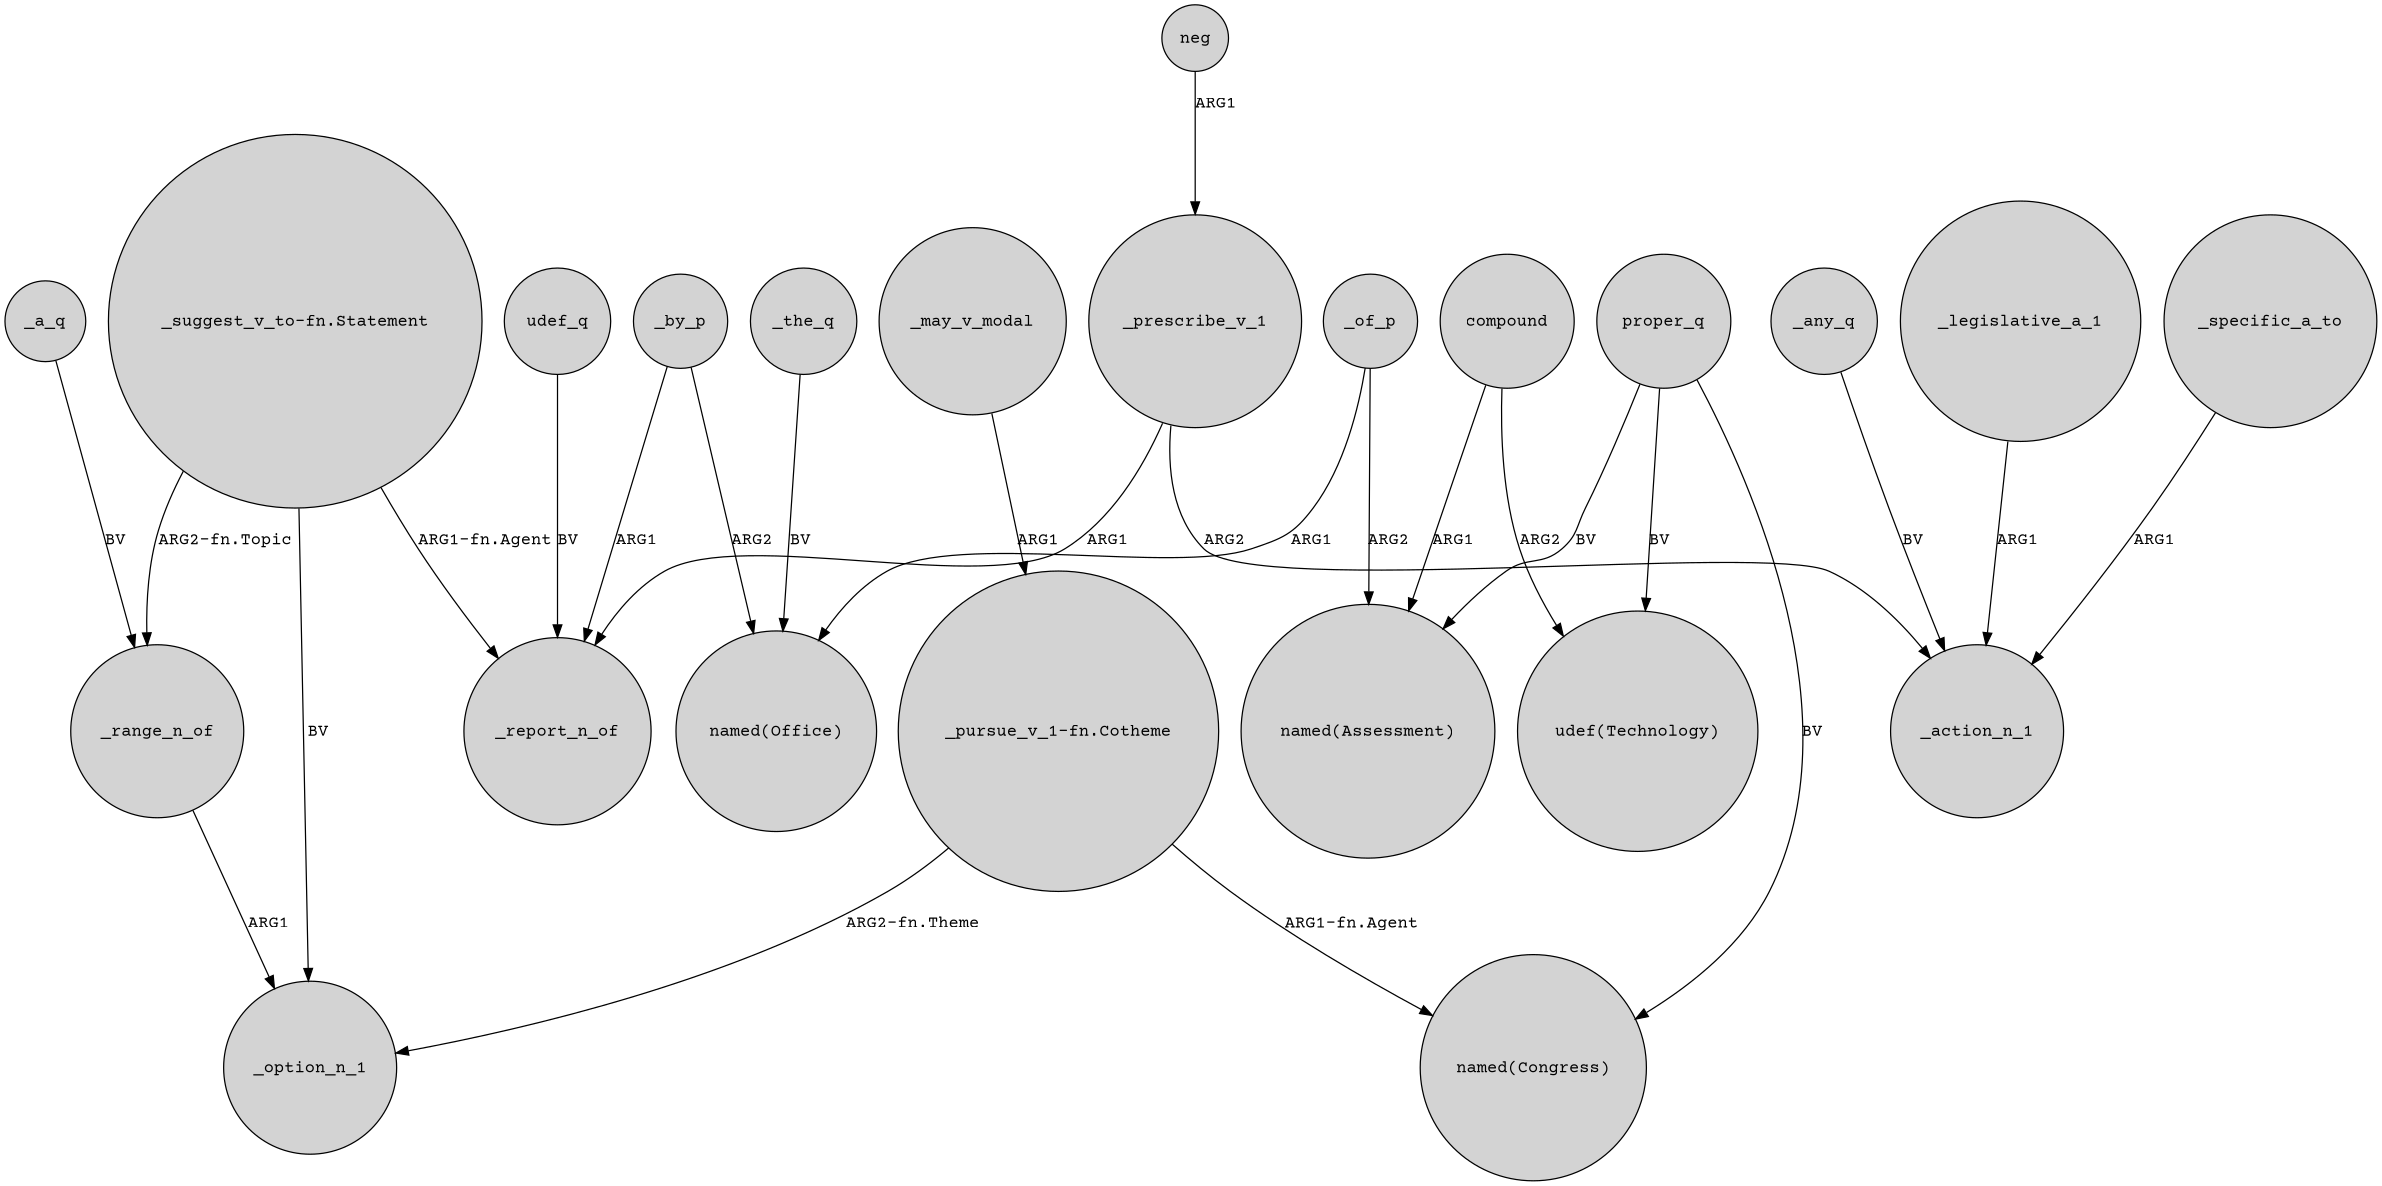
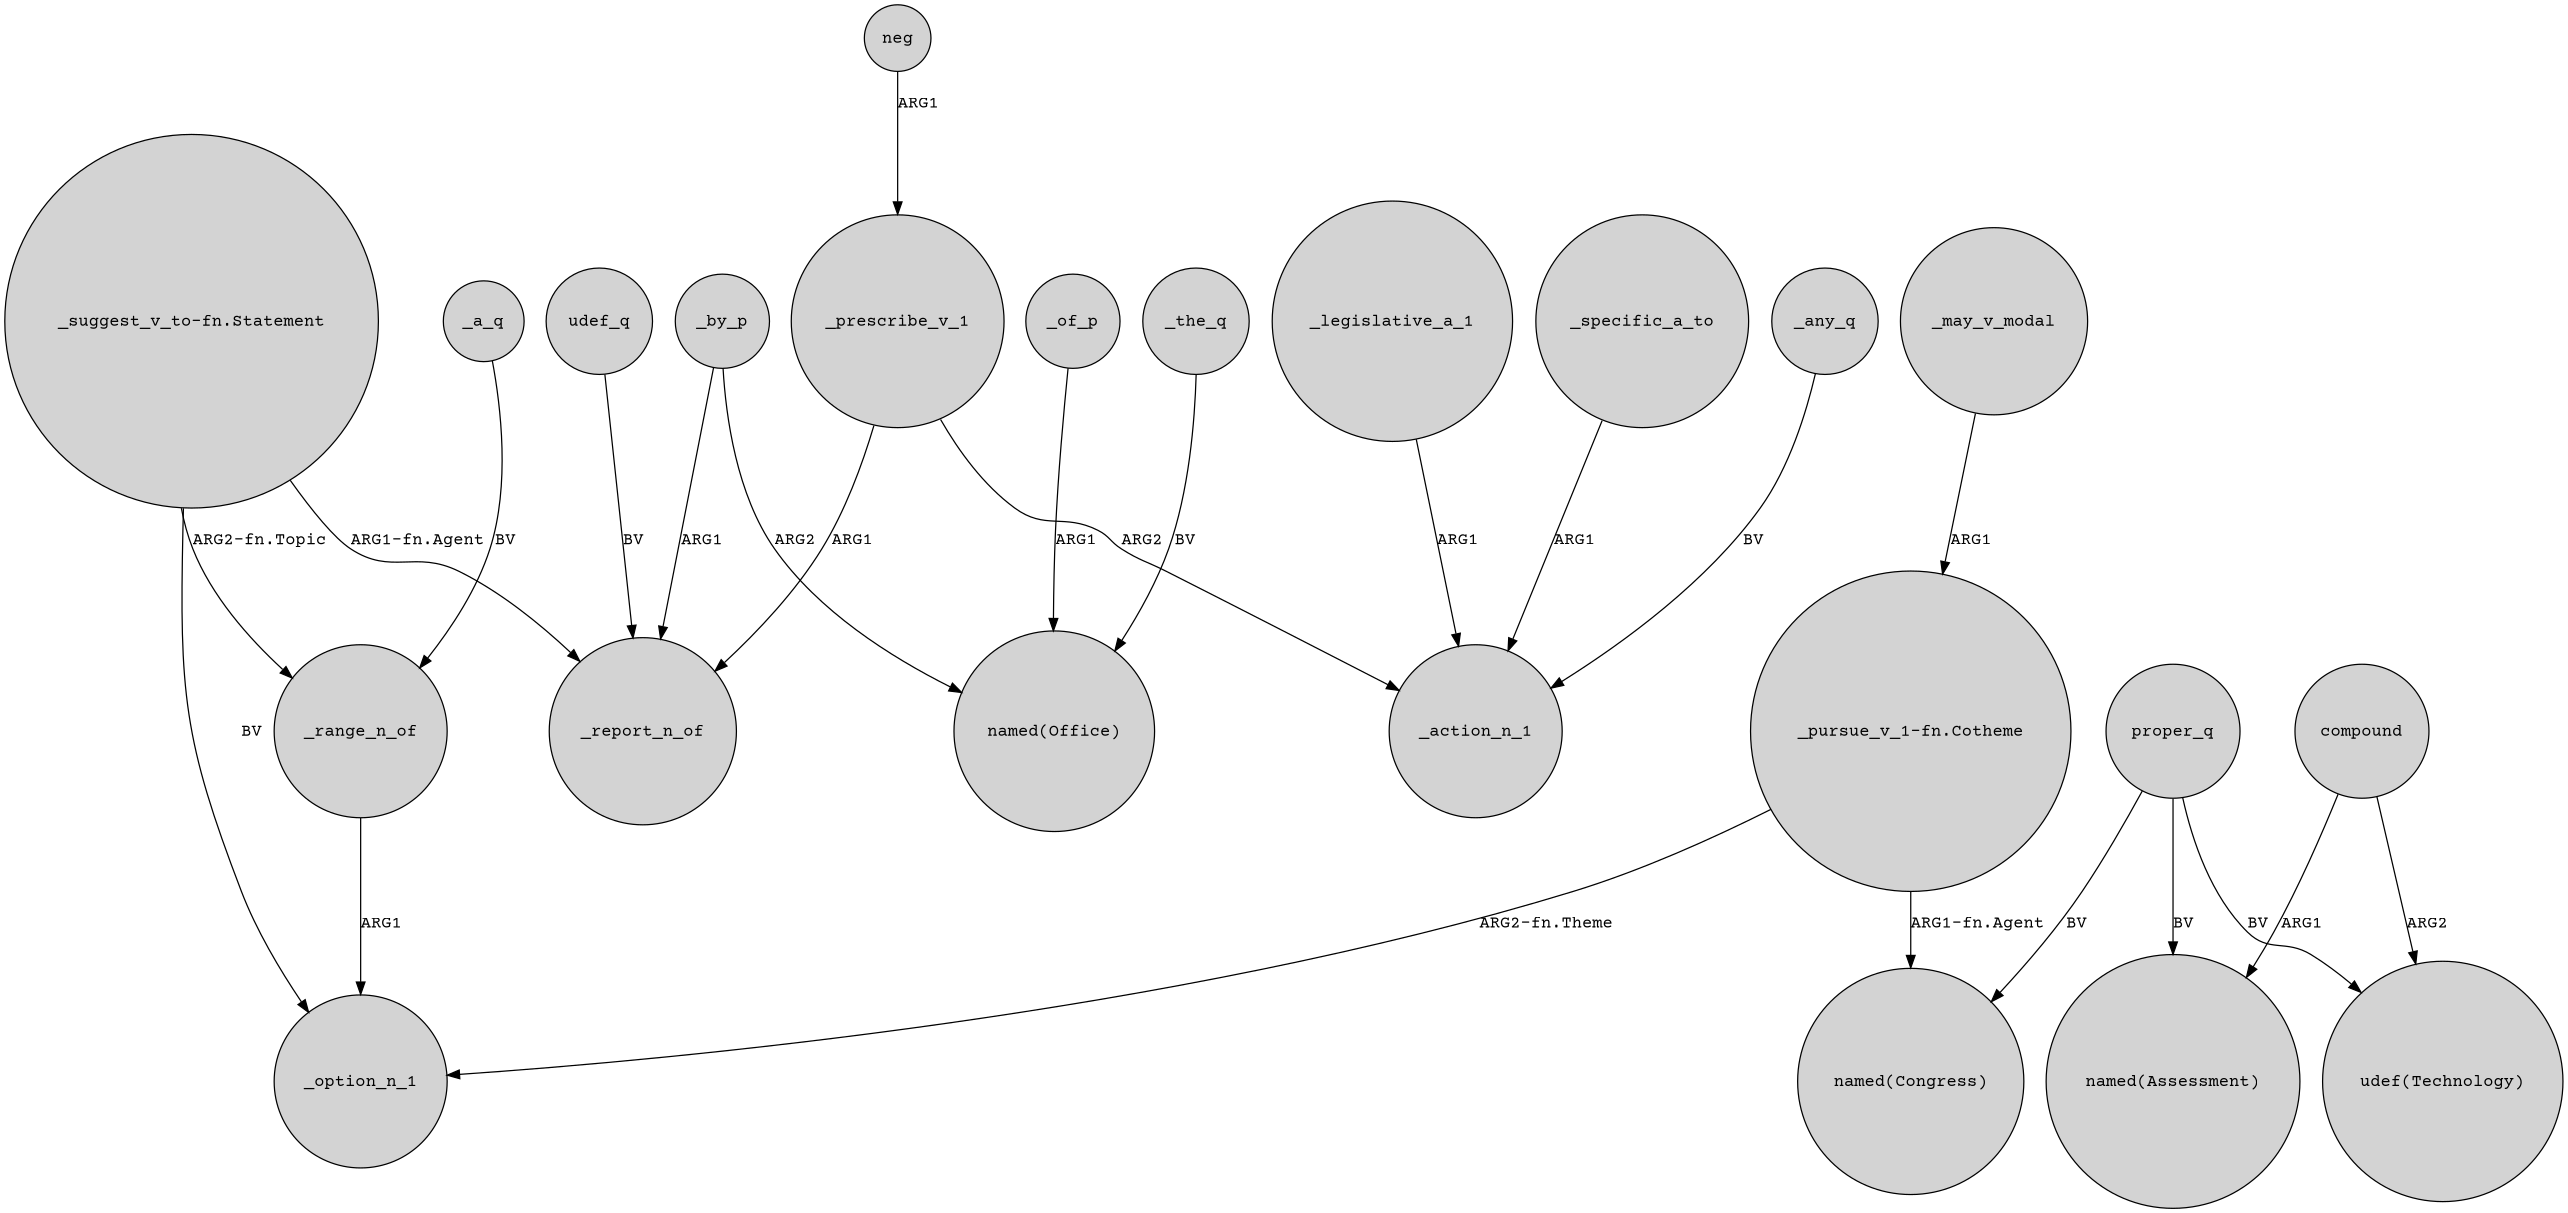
edge "_of_p" -> "named(Assessment)": removed, label "ARG2"
